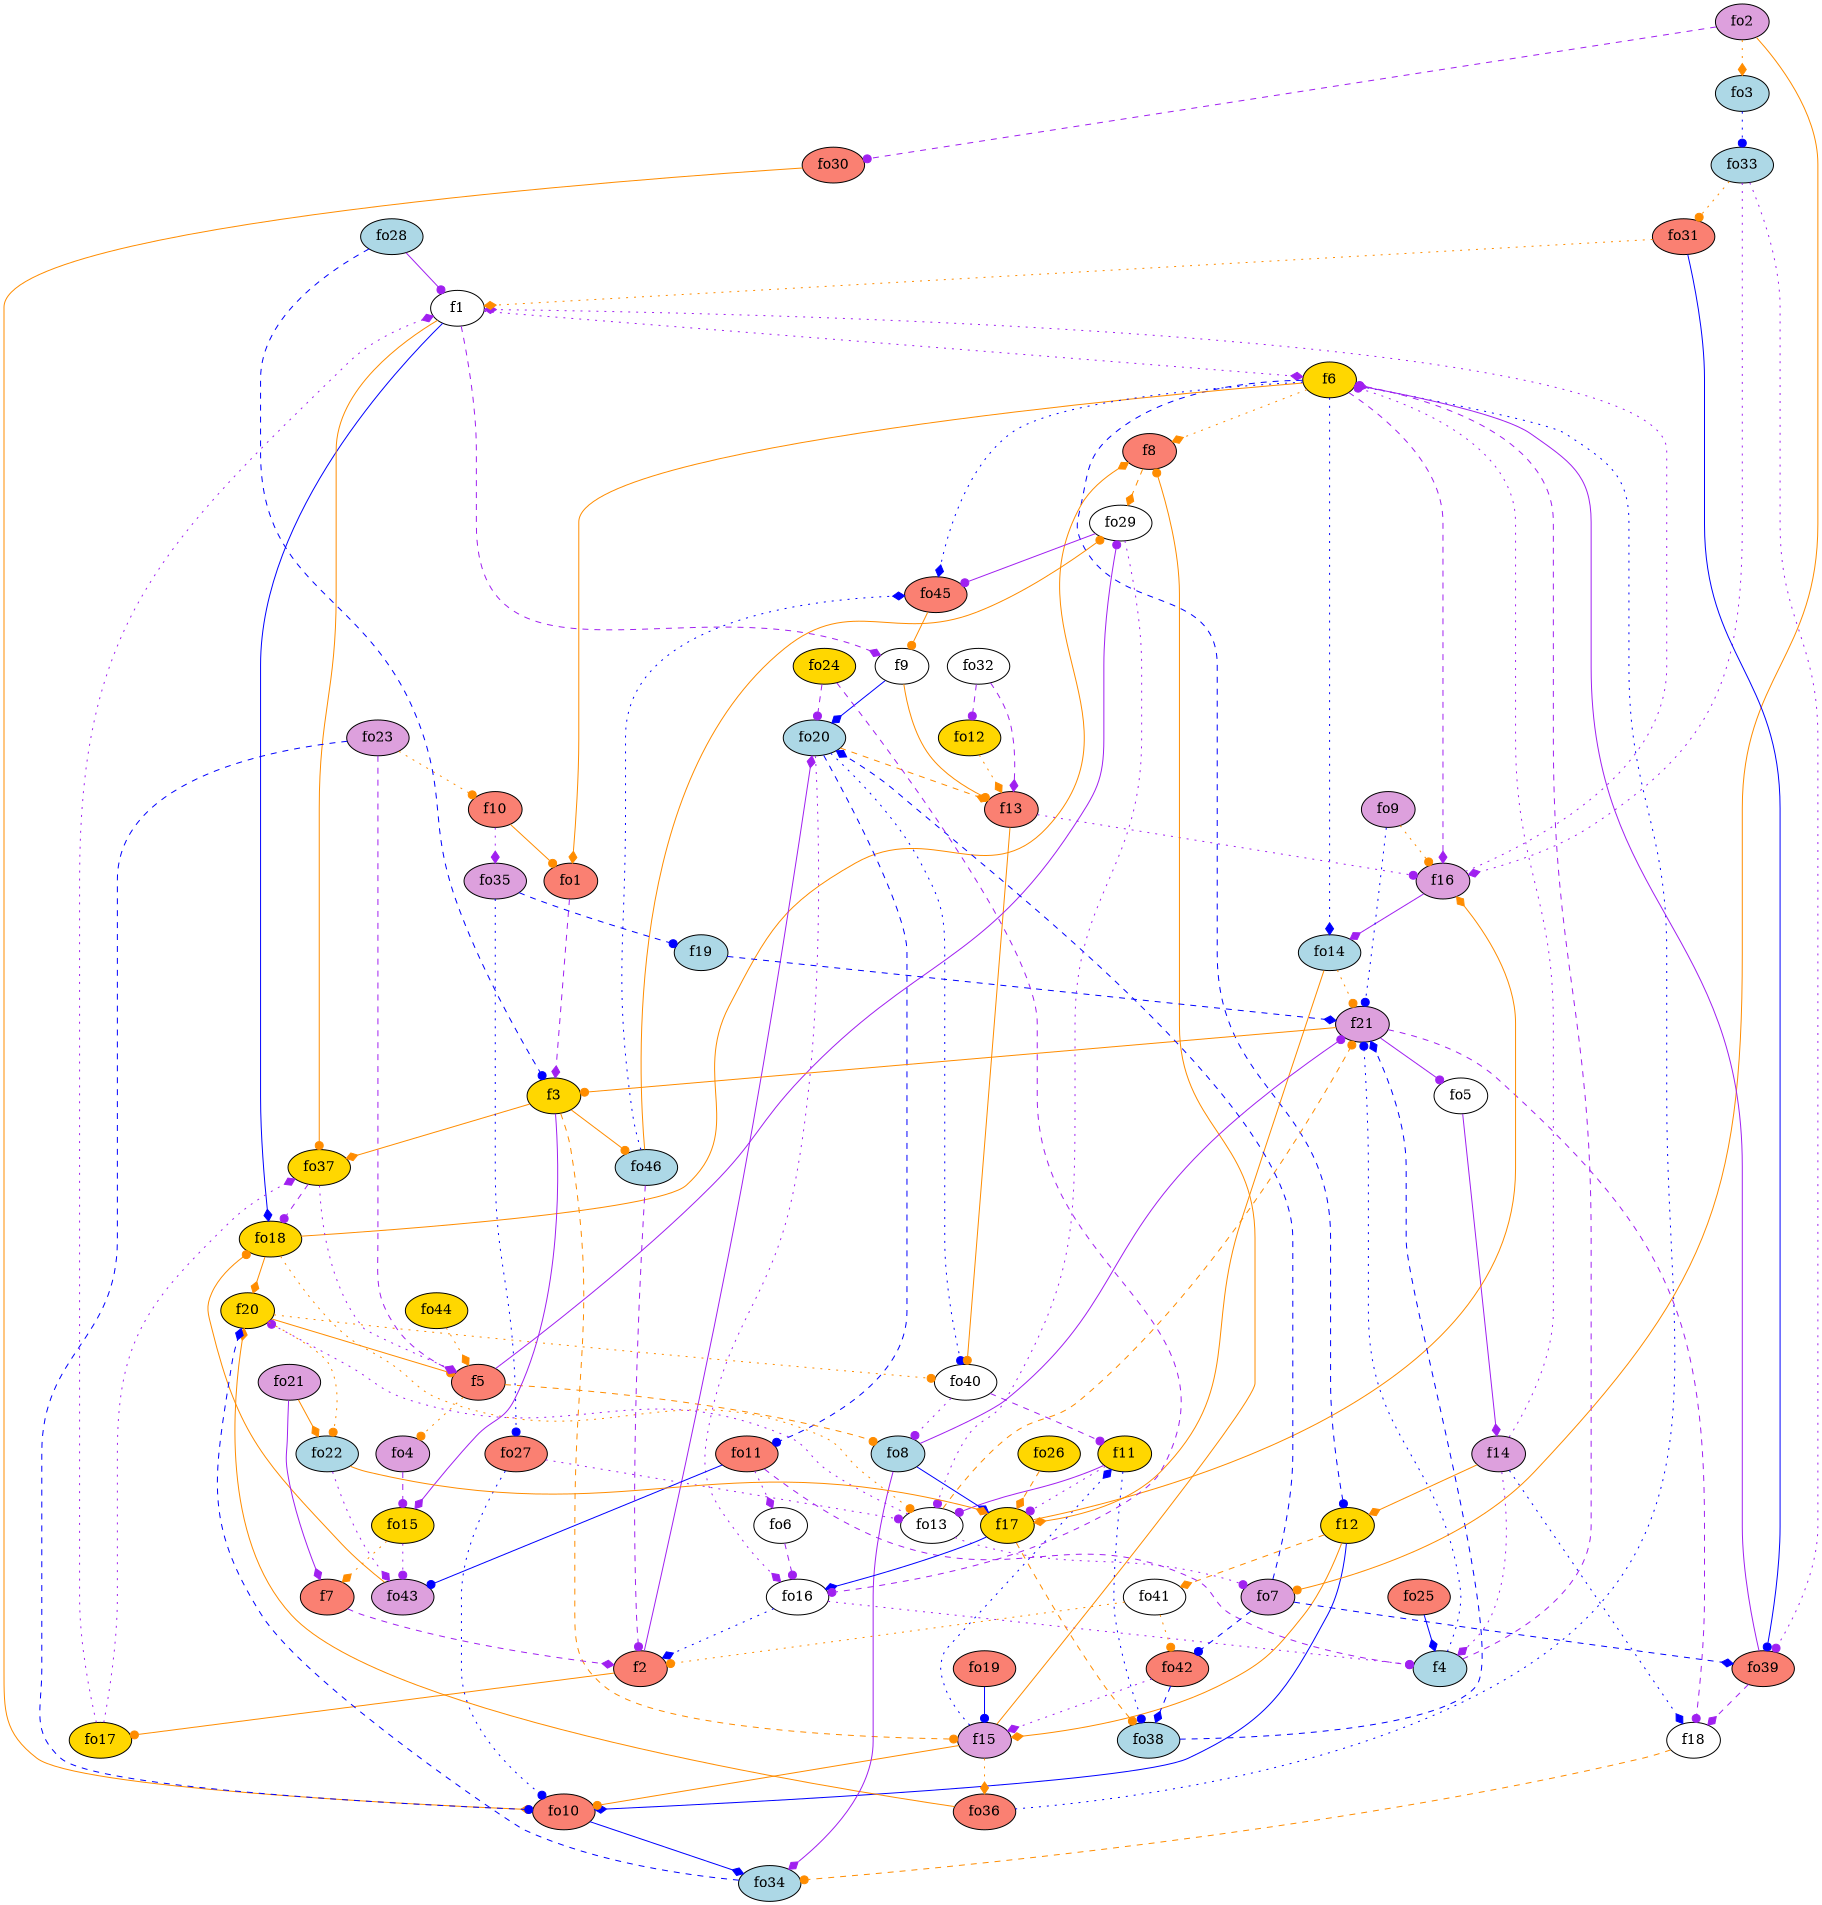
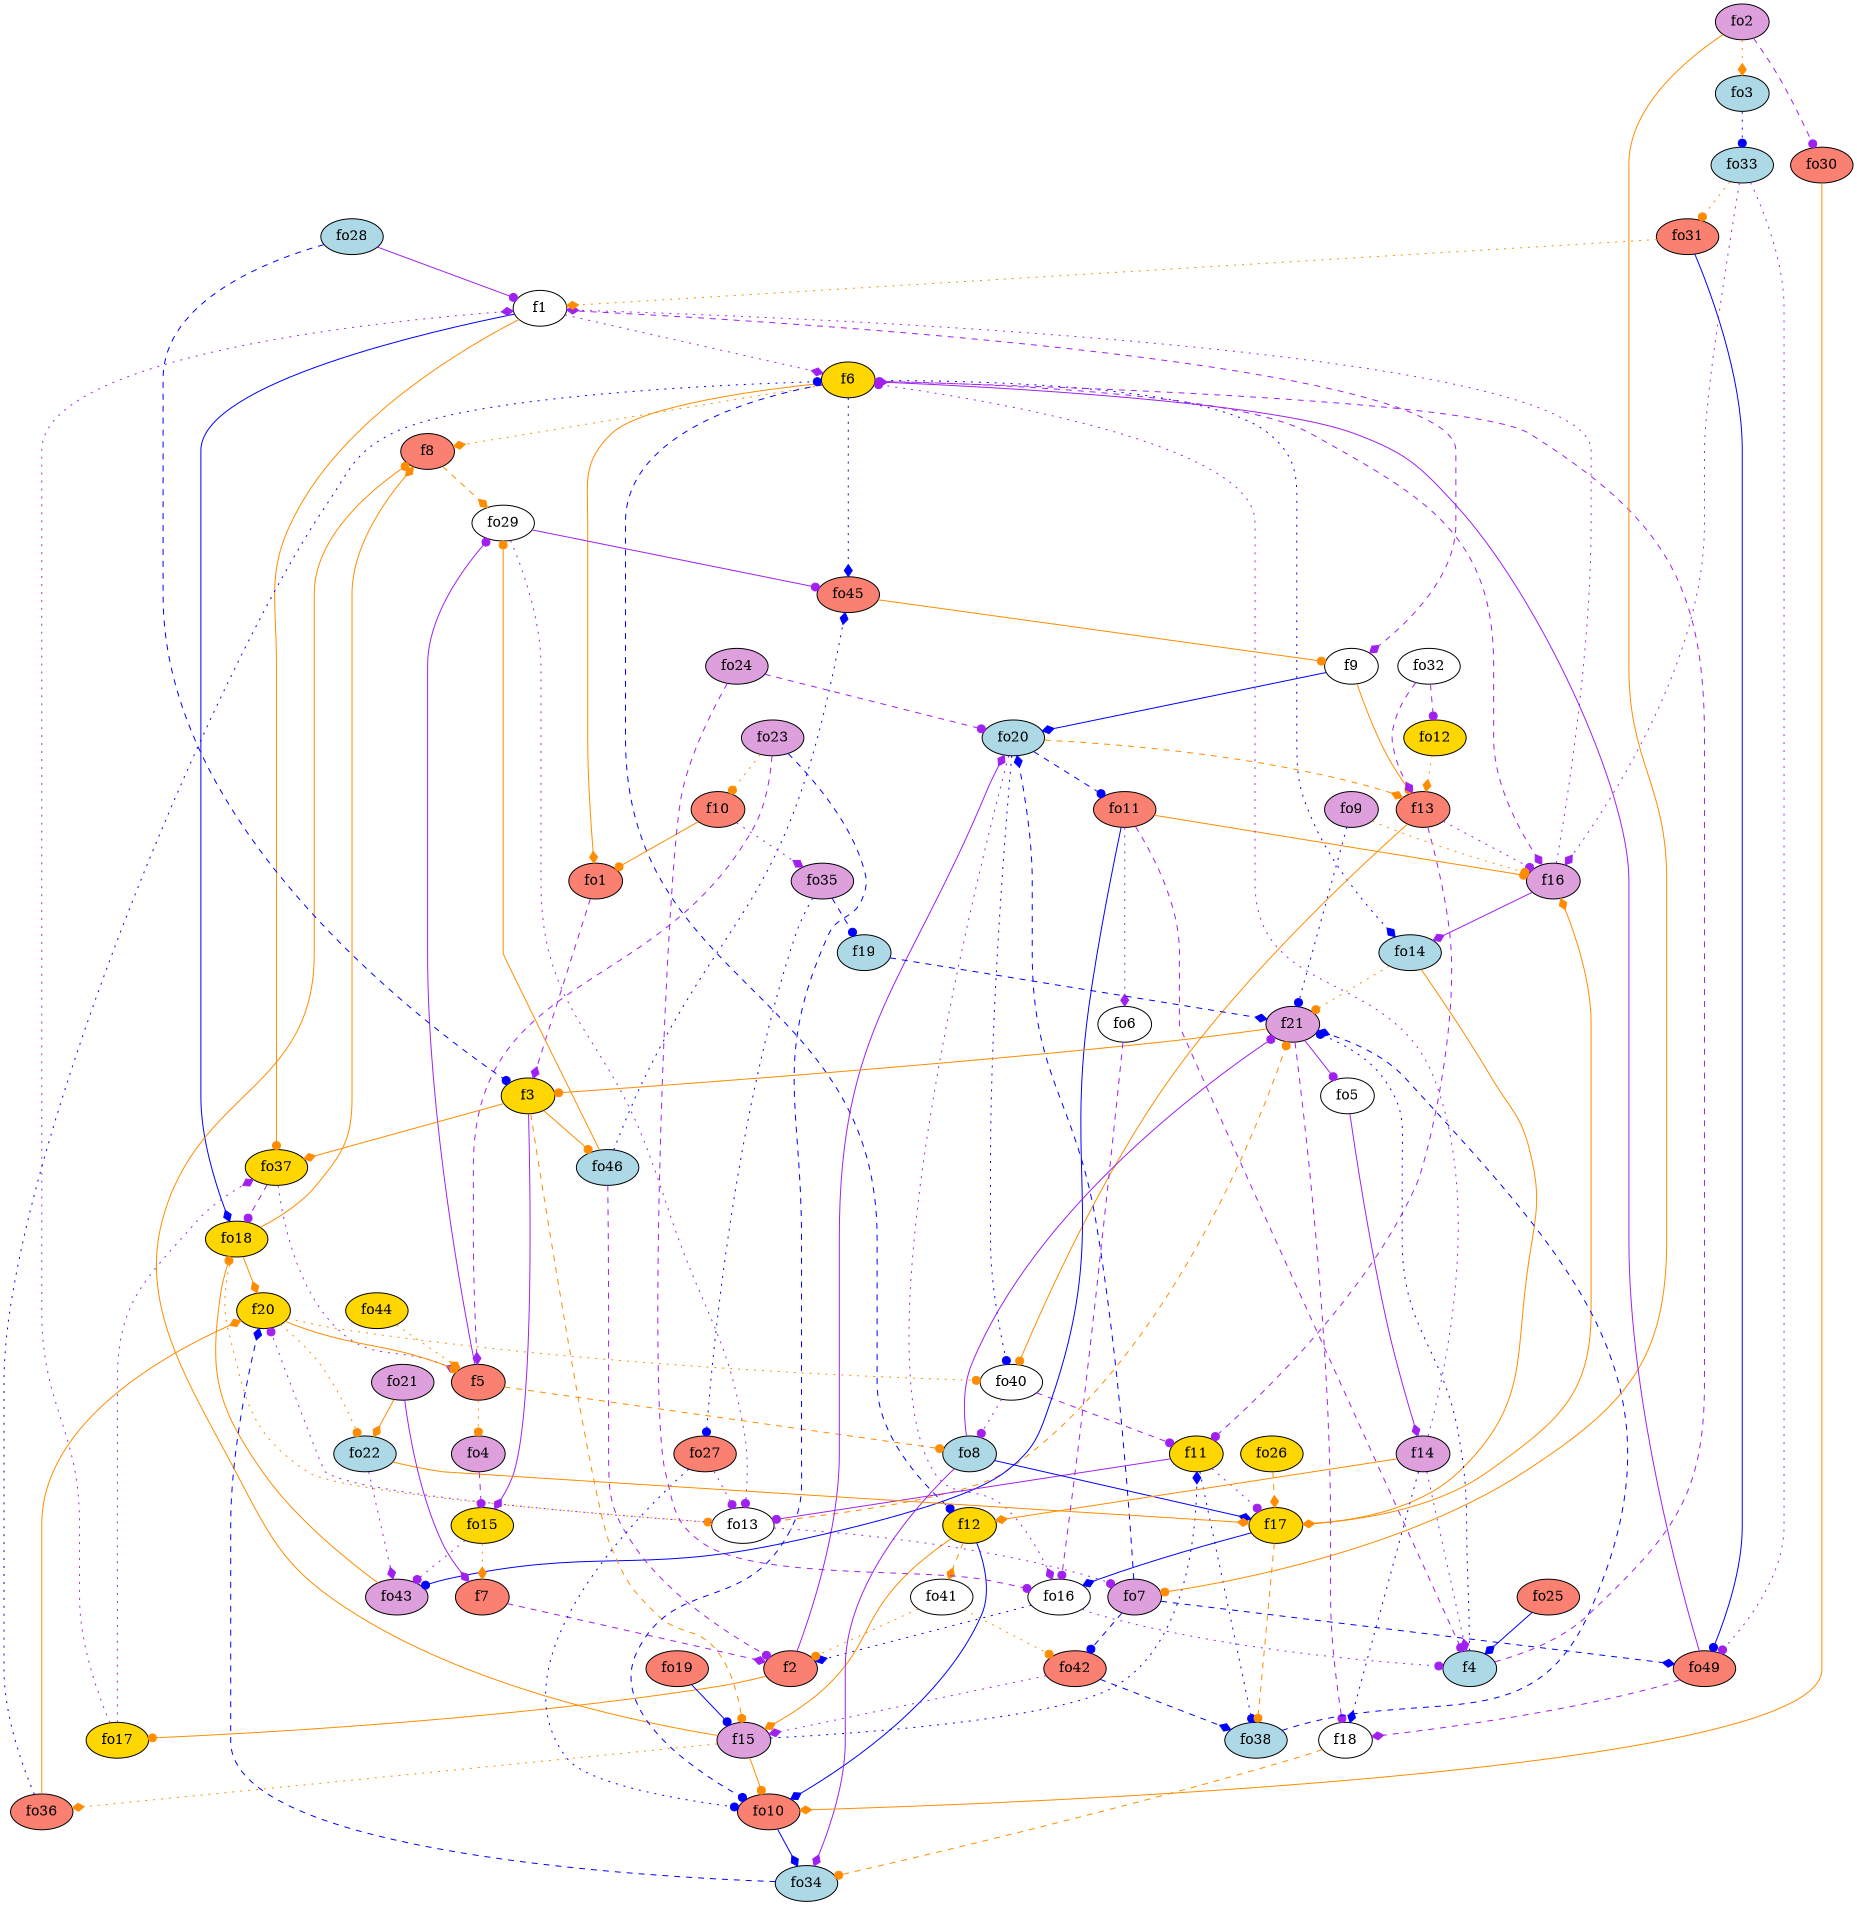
node "fo24": fillcolor gold -> plum
edge "fo11" -> "f16": added
edge "f13" -> "f11": added
node "fo39": label "fo39" -> "fo49"
